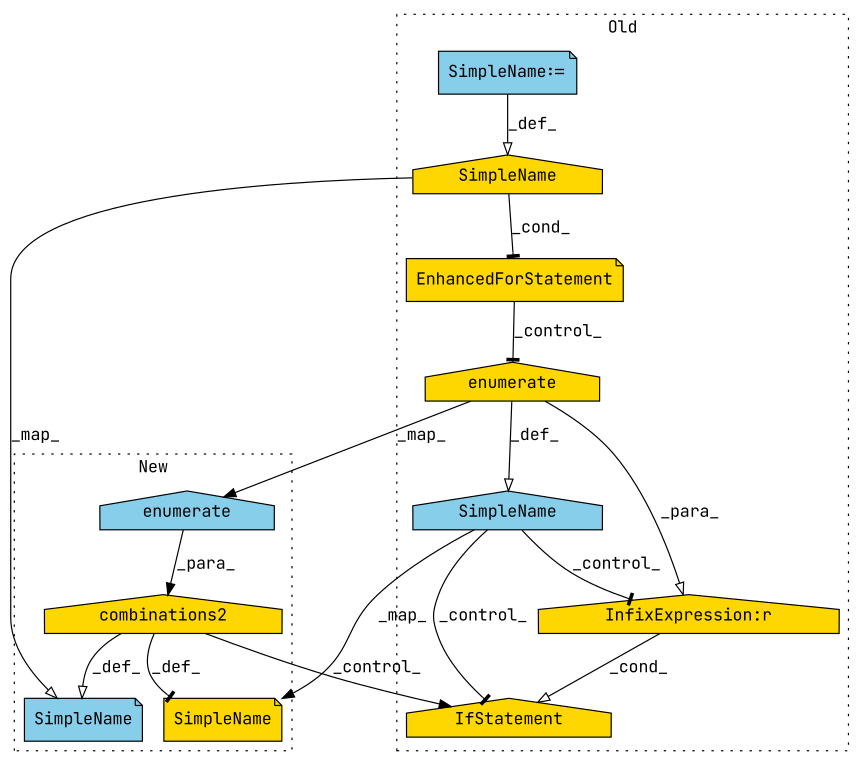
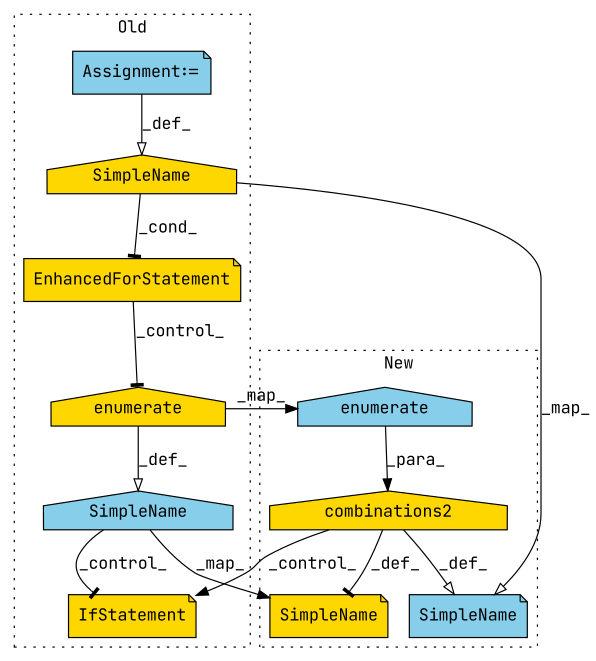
node "SimpleName:=": label "SimpleName:=" -> "Assignment:="
node "InfixExpression:r": removed
node "IfStatement": shape house -> note
